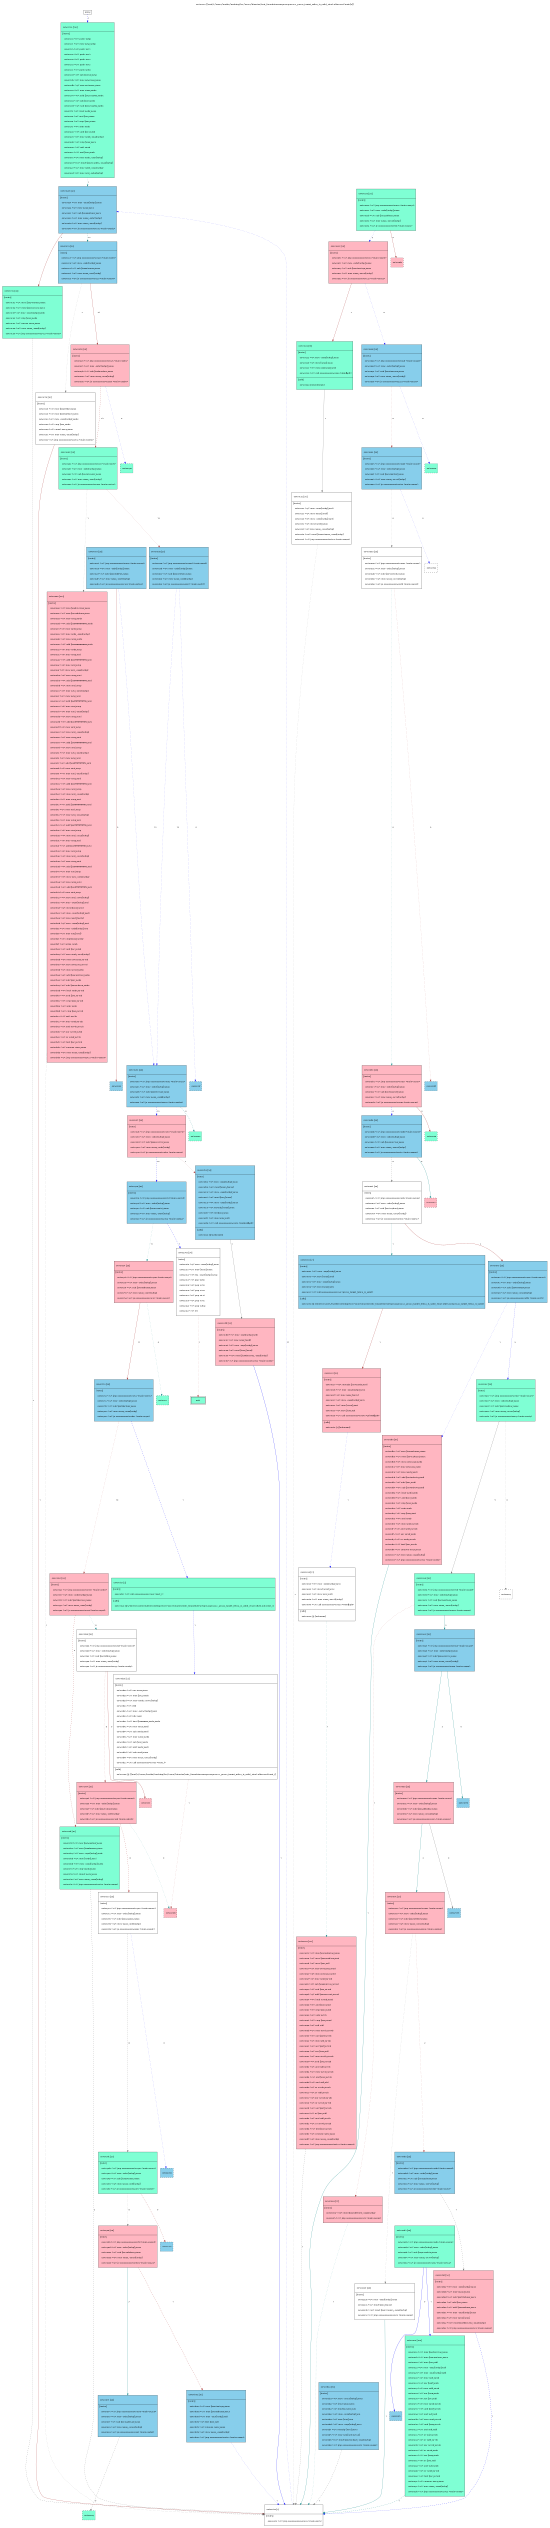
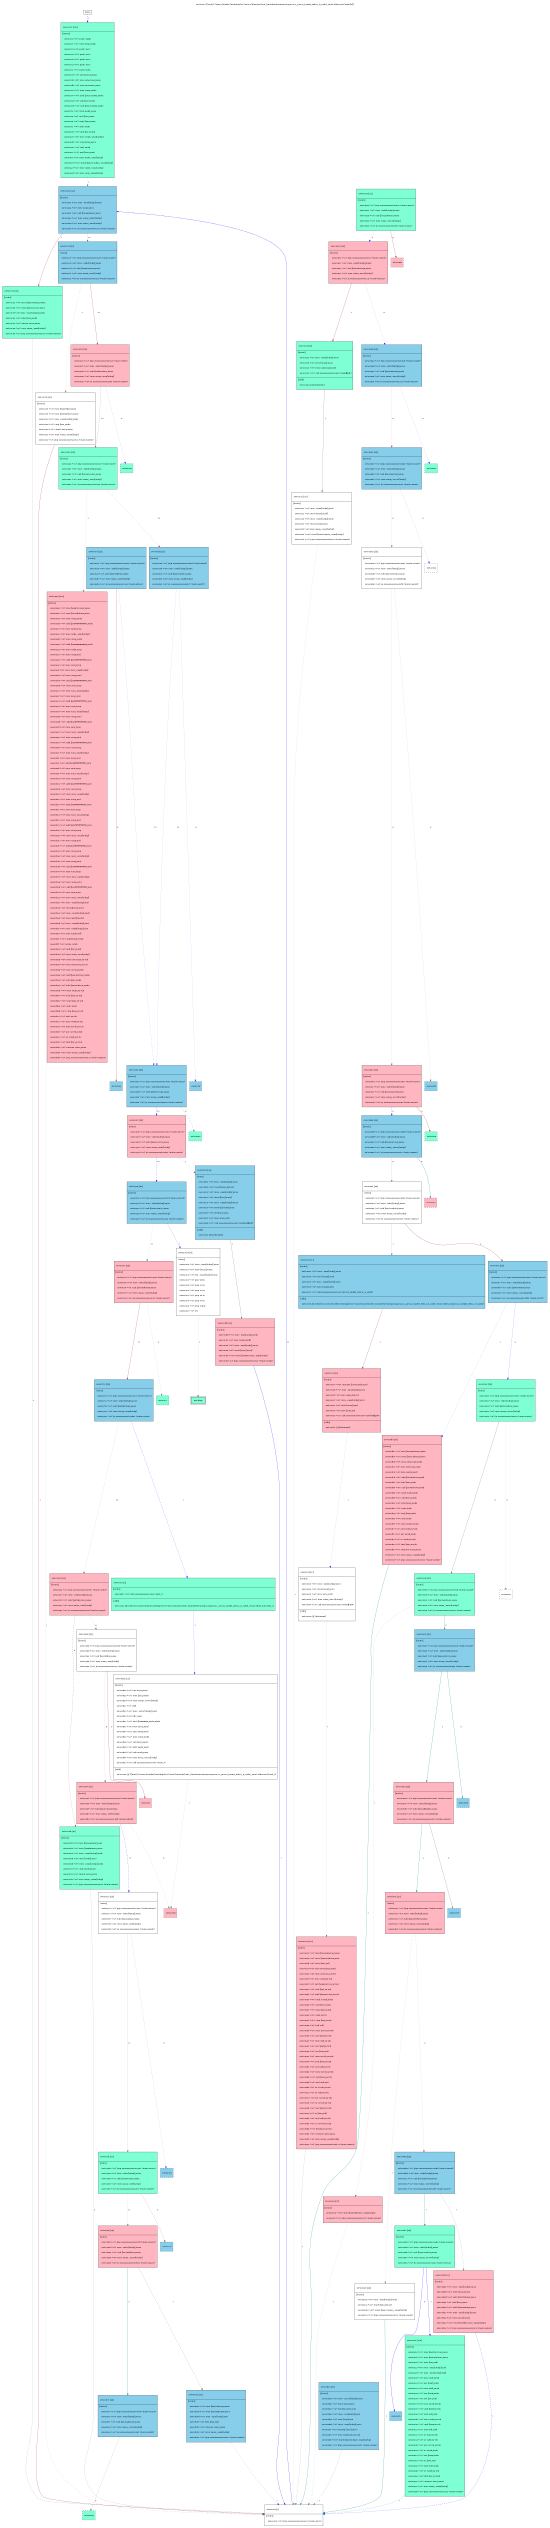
edge "0x402453 [5]" -> "0x401634 [32]": style dotted -> solid
node "Exit": label "Exit" -> "Desktop"
edge "0x4017a4 [28]" -> "0x4017c0 [28]": color brown -> blue
edge "0x4019b8 [28]" -> "0x4019d4 [28]": added, label "1"
